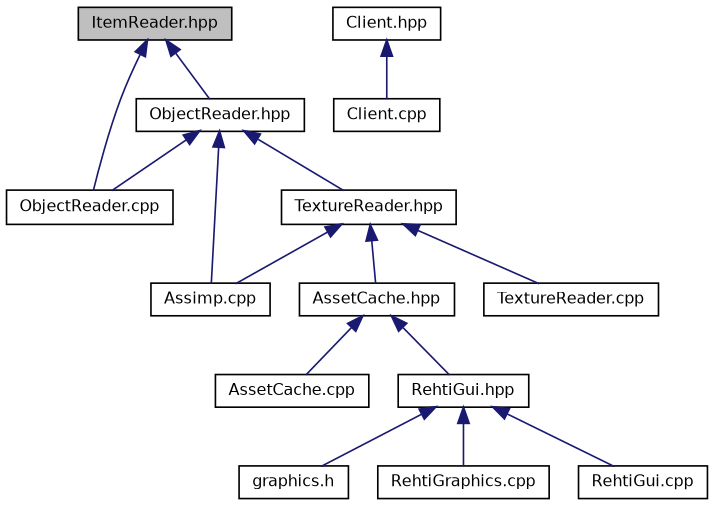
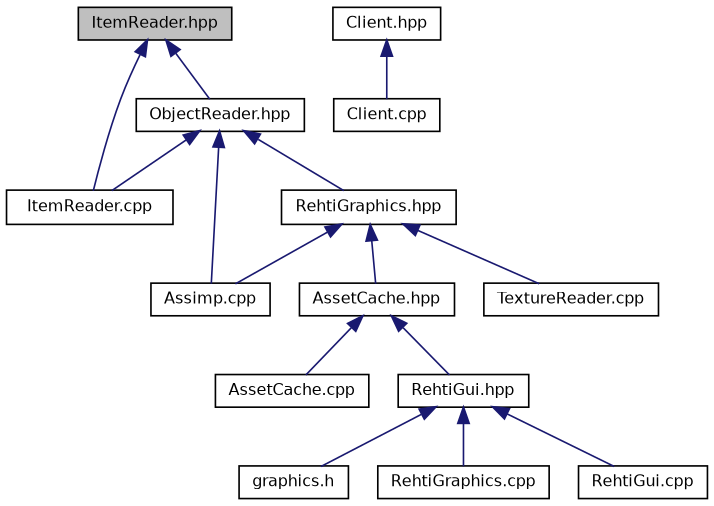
node "ObjectReader.cpp": label "ObjectReader.cpp" -> "ItemReader.cpp"
node "TextureReader.hpp": label "TextureReader.hpp" -> "RehtiGraphics.hpp"
